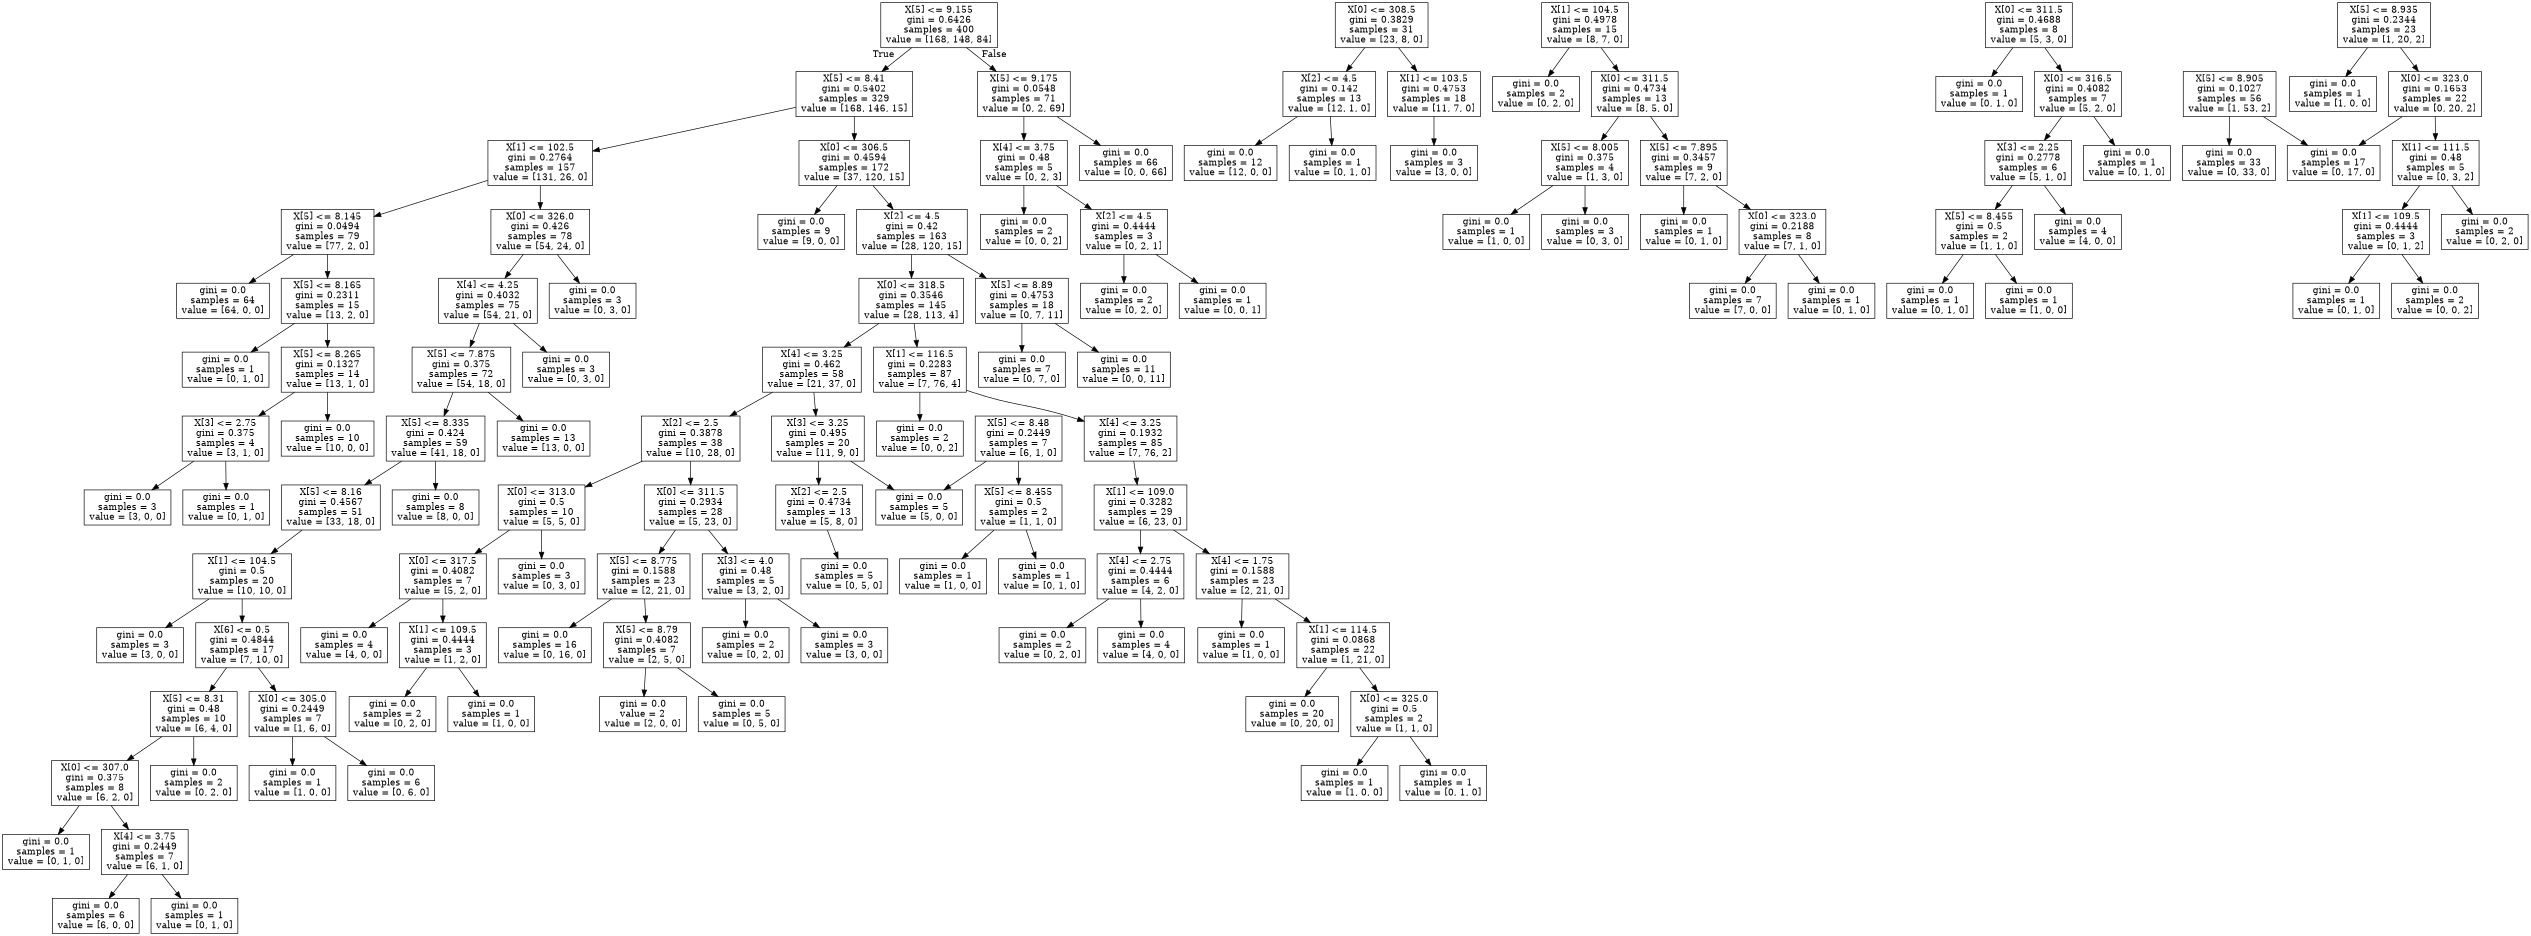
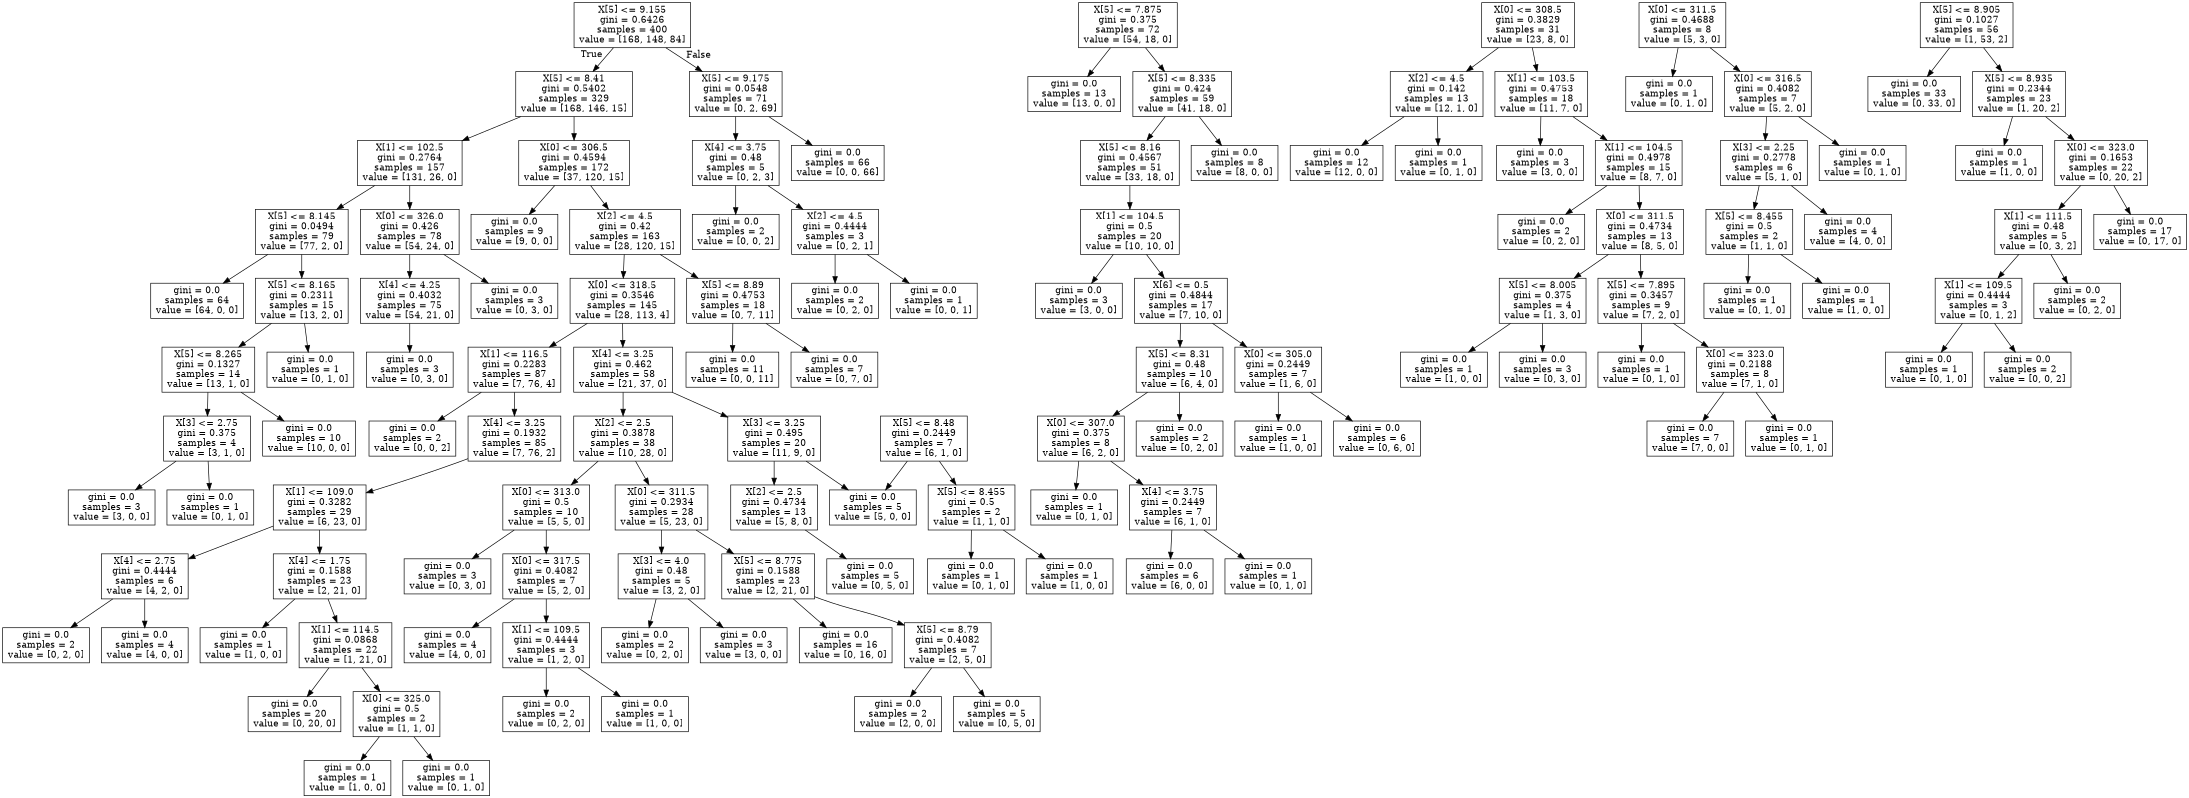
edge "X[1] <= 103.5 gini = 0.4753 samples = 18 value = [11, 7, 0]" -> "X[1] <= 104.5 gini = 0.4978 samples = 15 value = [8, 7, 0]": added
edge "X[5] <= 8.905 gini = 0.1027 samples = 56 value = [1, 53, 2]" -> "gini = 0.0 samples = 17 value = [0, 17, 0]": now "X[5] <= 8.905 gini = 0.1027 samples = 56 value = [1, 53, 2]" -> "X[5] <= 8.935 gini = 0.2344 samples = 23 value = [1, 20, 2]"
edge "X[4] <= 4.25 gini = 0.4032 samples = 75 value = [54, 21, 0]" -> "X[5] <= 7.875 gini = 0.375 samples = 72 value = [54, 18, 0]": removed
node "gini = 0.0 value = 2 value = [2, 0, 0]": label "gini = 0.0 value = 2 value = [2, 0, 0]" -> "gini = 0.0 samples = 2 value = [2, 0, 0]"
